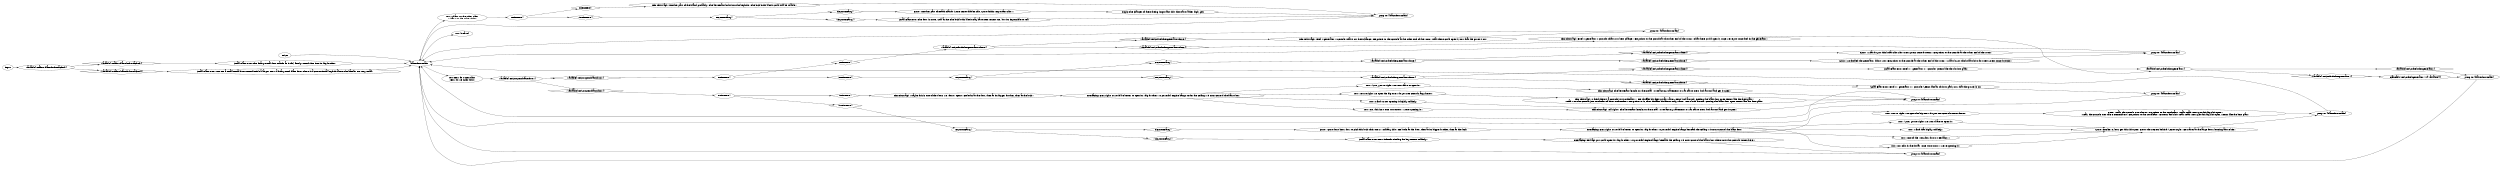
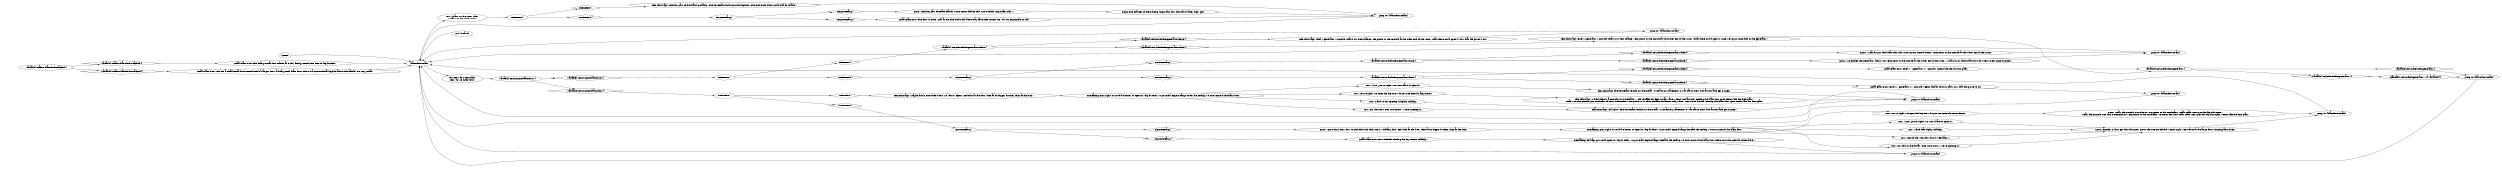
edge "blast_door_main" -> "You: [Leave.]": reversed
node "TASK": label "TASK" -> "START"
node "input": removed
